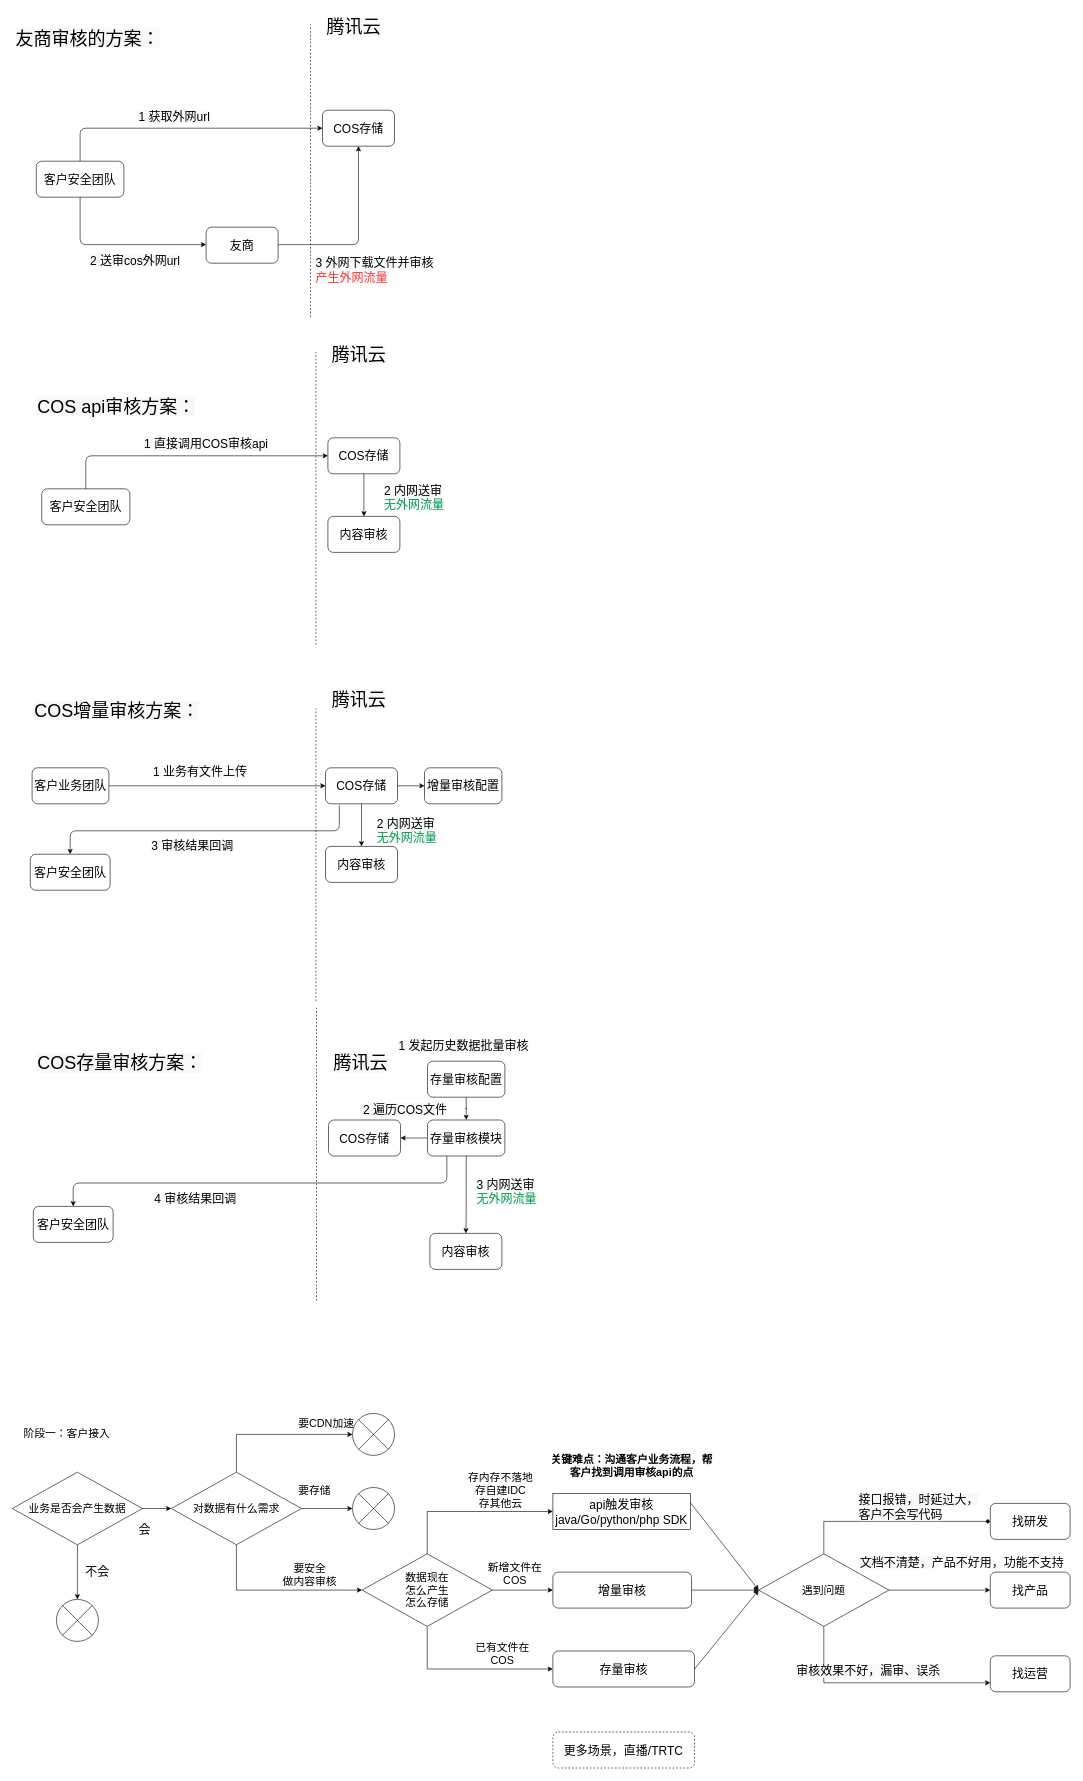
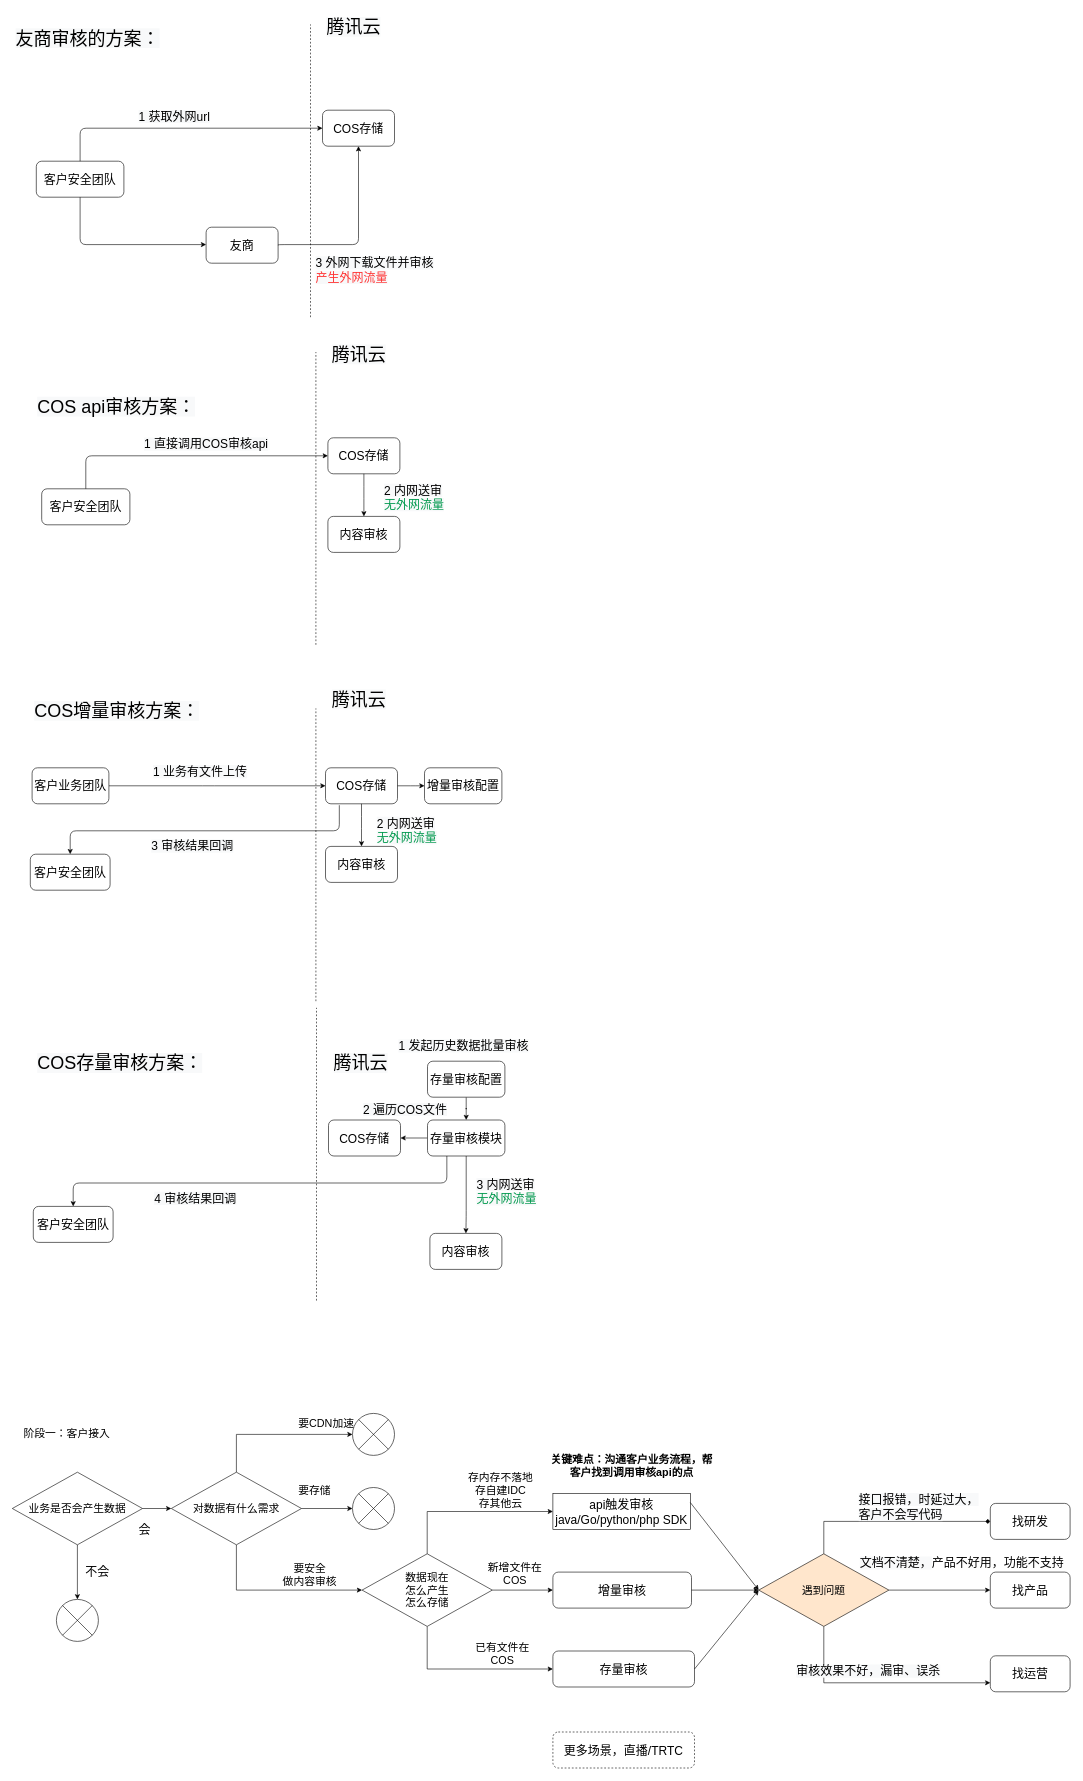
node "2 送审cos外网url": removed
node "遇到问题": fillcolor #ffffff -> #ffe6cc
